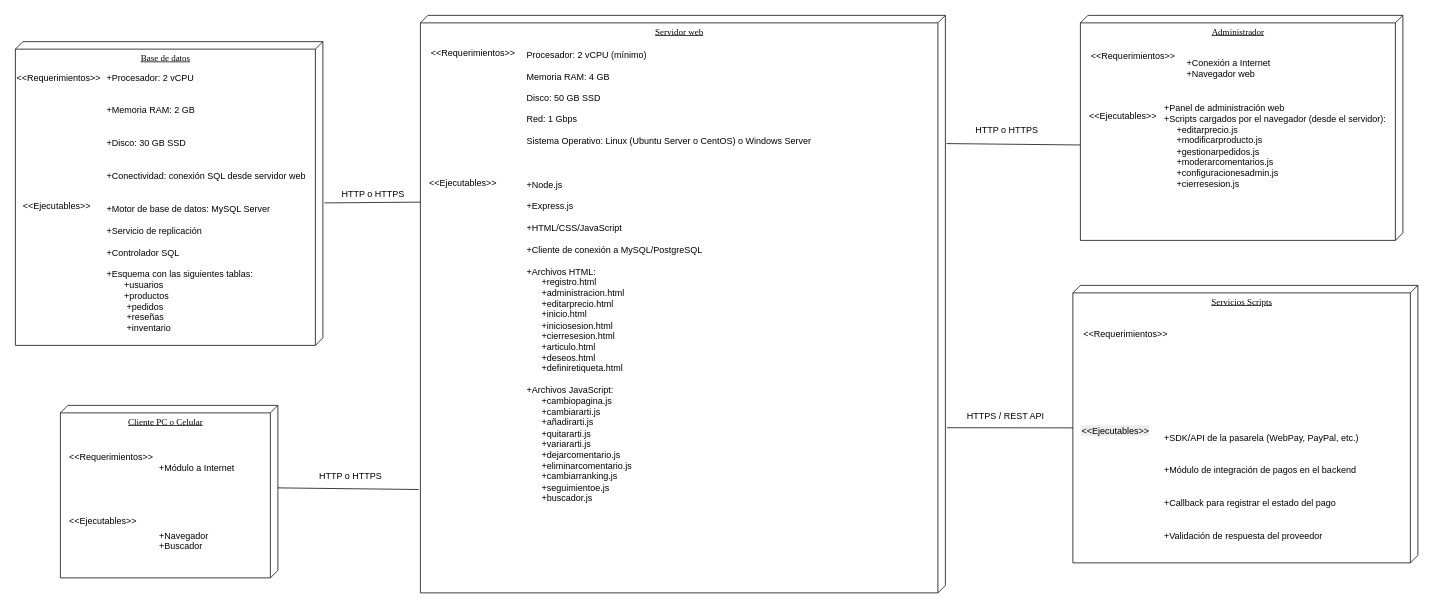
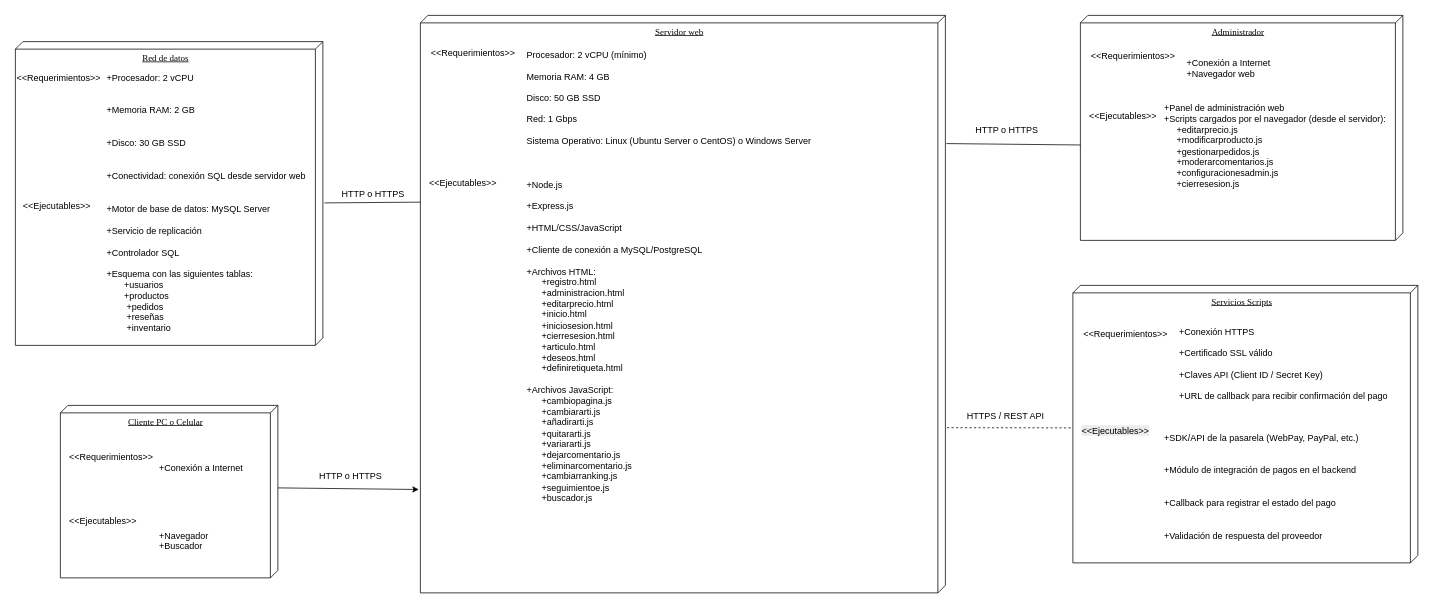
node "Base de datos": label "Base de datos" -> "Red de datos"
node "+Conexión HTTPS +Certificado SSL válido +Claves API (Client ID / Secret Key) +URL de callback para recibir confirmación del pago": added
edge "Servidor web" -- "Servicios Scripts": style solid -> dashed
node "+Módulo a Internet": label "+Módulo a Internet" -> "+Conexión a Internet"
edge "Servidor web" -- "Cliente PC o Celular": arrowhead none -> classic
